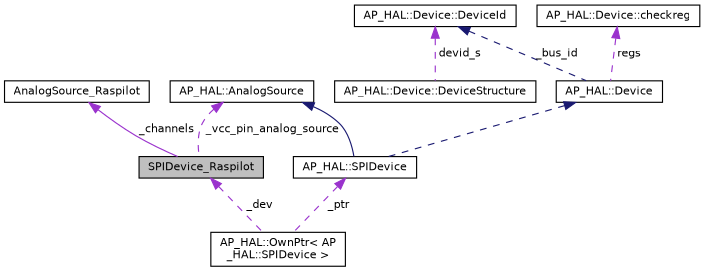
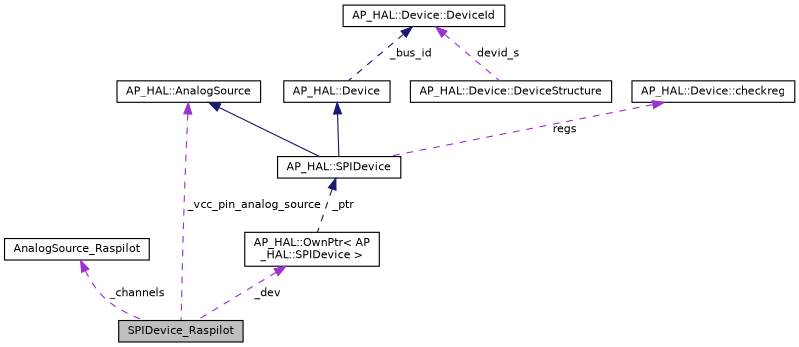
edge "AP_HAL::Device" -> "AP_HAL::Device::checkreg": now "AP_HAL::SPIDevice" -> "AP_HAL::Device::checkreg"
edge "AP_HAL::SPIDevice" -> "AP_HAL::Device": style dashed -> solid
edge "SPIDevice_Raspilot" -> "AnalogSource_Raspilot": style solid -> dashed
edge "AP_HAL::OwnPtr< AP _HAL::SPIDevice >" -> "SPIDevice_Raspilot": reversed
edge "AP_HAL::OwnPtr< AP _HAL::SPIDevice >" -> "AP_HAL::SPIDevice": color darkorchid3 -> midnightblue
